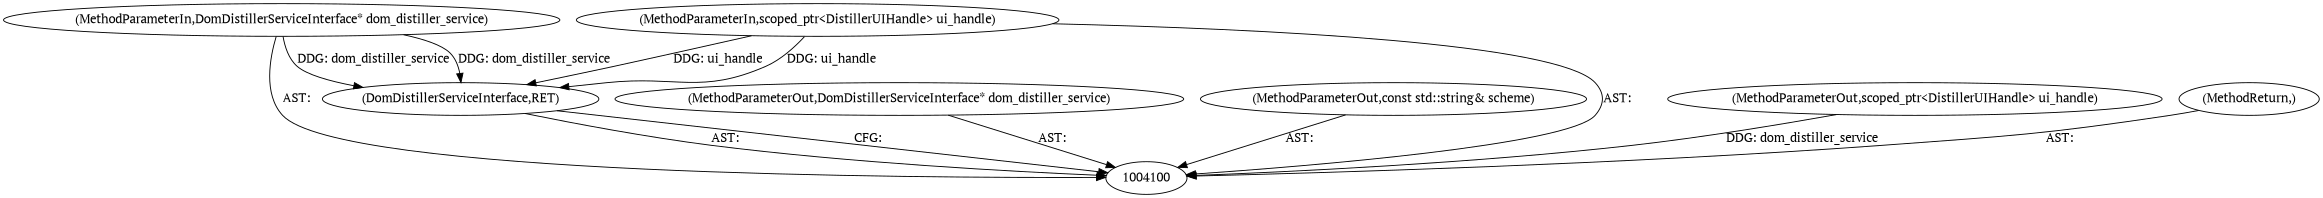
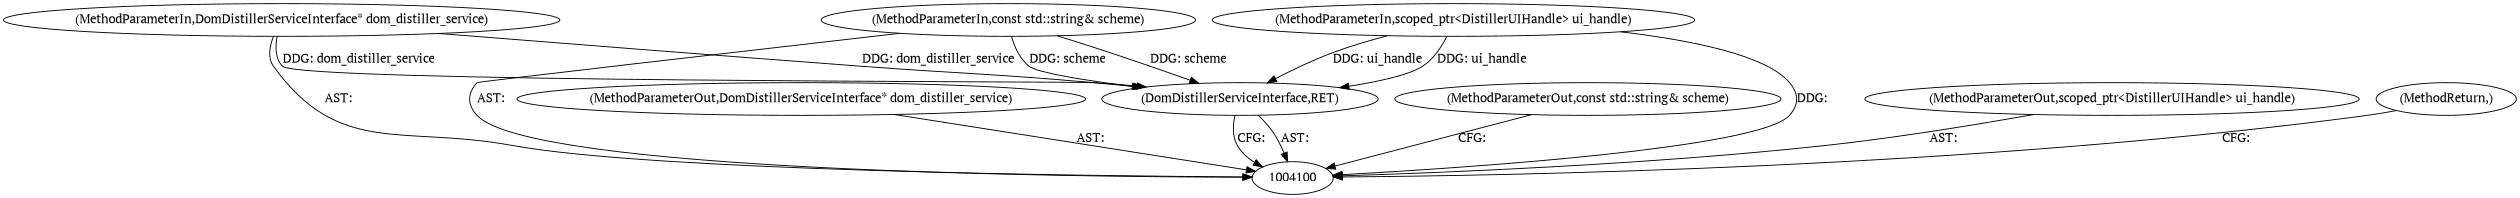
node "(MethodParameterIn,const std::string& scheme)": added
edge "(MethodParameterIn,scoped_ptr<DistillerUIHandle> ui_handle)" -> "1004100": label "AST: " -> "DDG: "
edge "(MethodParameterOut,const std::string& scheme)" -> "1004100": label "AST: " -> "CFG: "
edge "(MethodParameterOut,scoped_ptr<DistillerUIHandle> ui_handle)" -> "1004100": label "DDG: dom_distiller_service" -> "AST: "
edge "(MethodReturn,)" -> "1004100": label "AST: " -> "CFG: "
